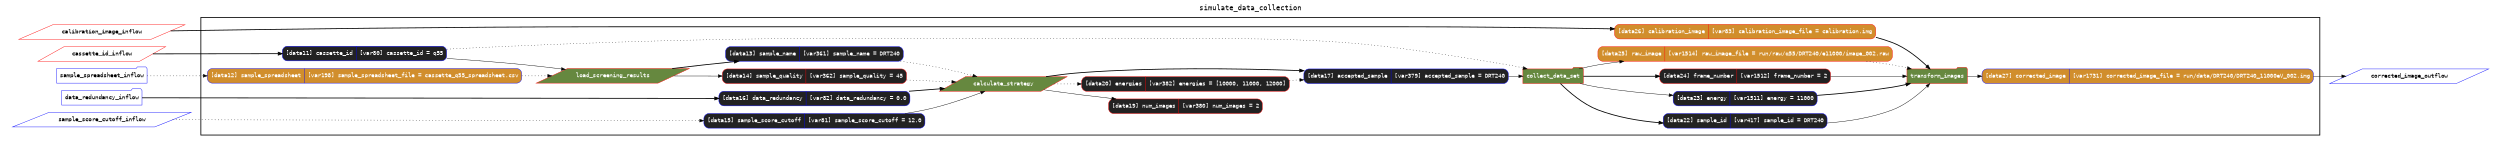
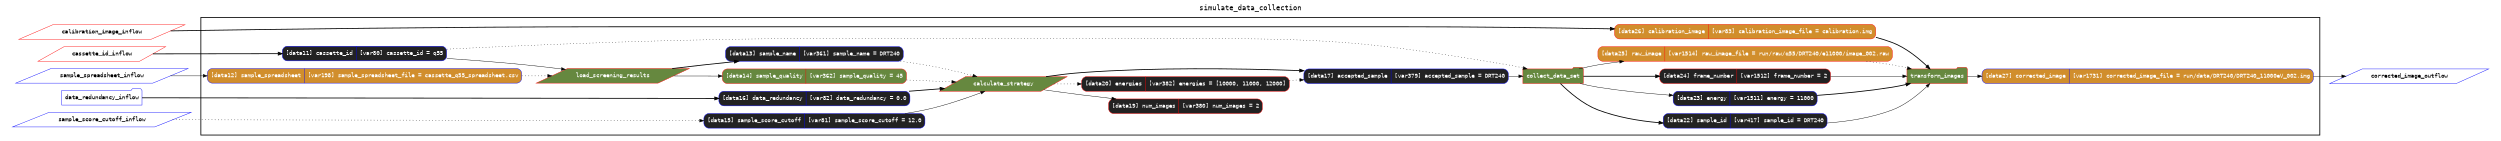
node "sample_spreadsheet_inflow": shape folder -> parallelogram
edge "sample_spreadsheet_inflow" -> "[data12] sample_spreadsheet": style dotted -> solid
node "[data14] sample_quality": fillcolor #222222 -> #66883f
